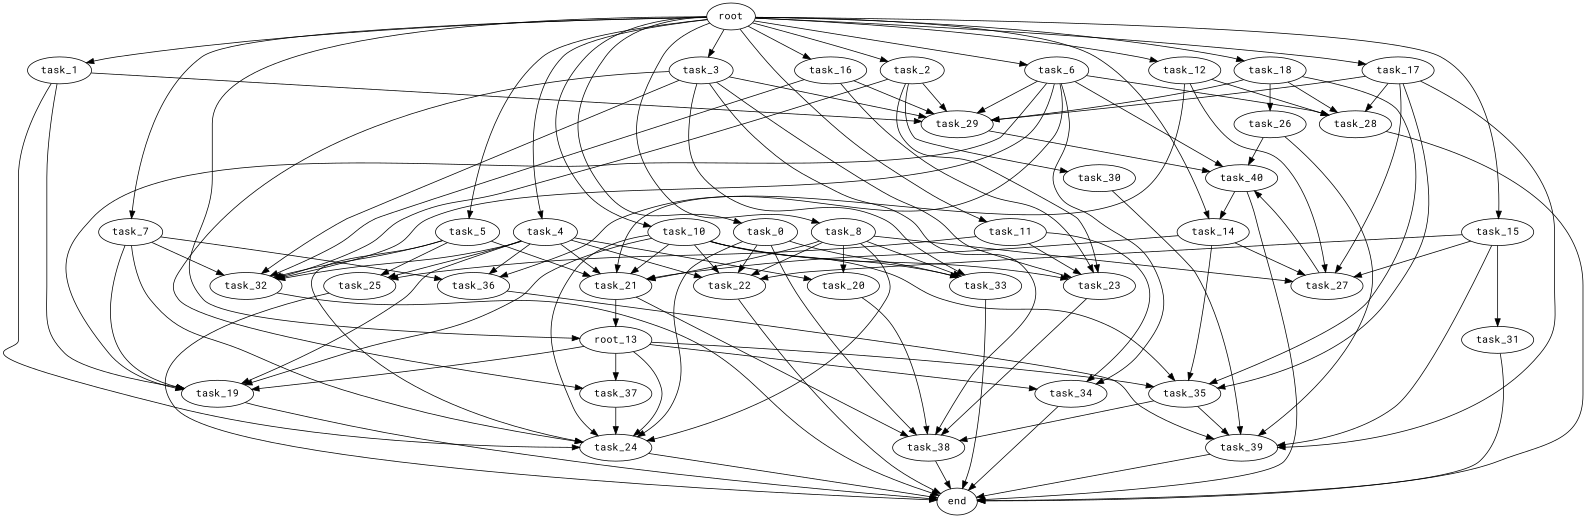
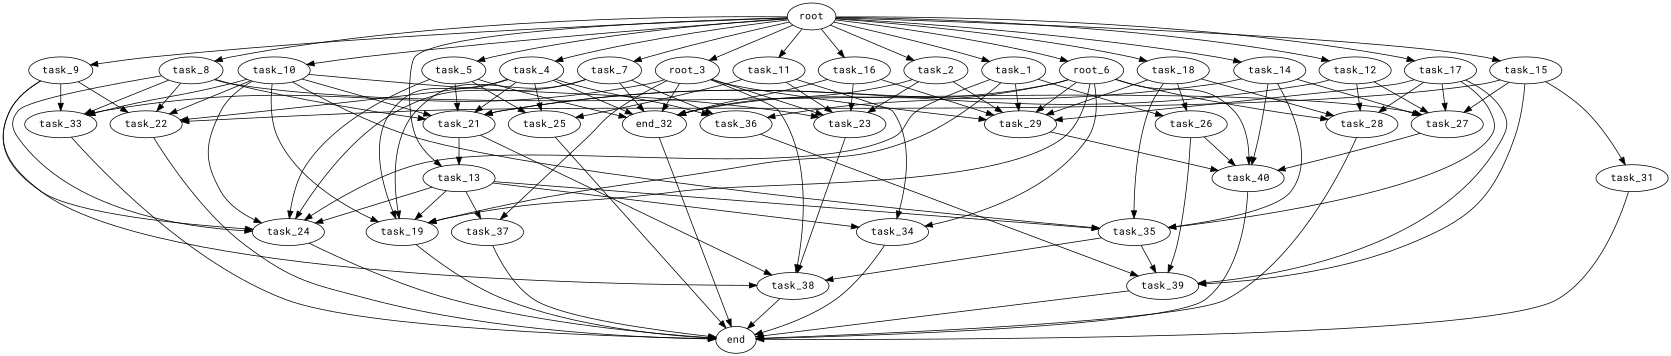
node "task_3": label "task_3" -> "root_3"
node "task_6": label "task_6" -> "root_6"
edge "task_1" -> "task_26": added
node "task_30": removed
edge "task_40" -> "task_14": reversed
node "task_0": label "task_0" -> "task_9"
node "task_32": label "task_32" -> "end_32"
node "task_20": removed
node "root_13": label "root_13" -> "task_13"
edge "task_37" -> "task_24": now "task_37" -> "end"
